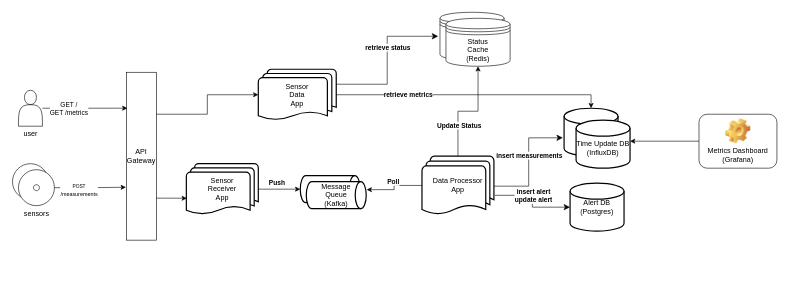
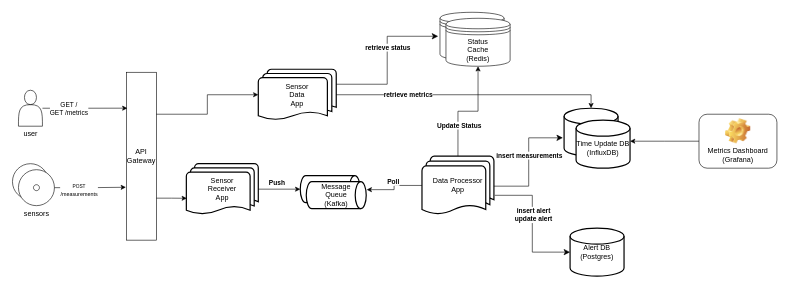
node "Alert DB (Postgres)": moved (597, 207) -> (597, 252)
